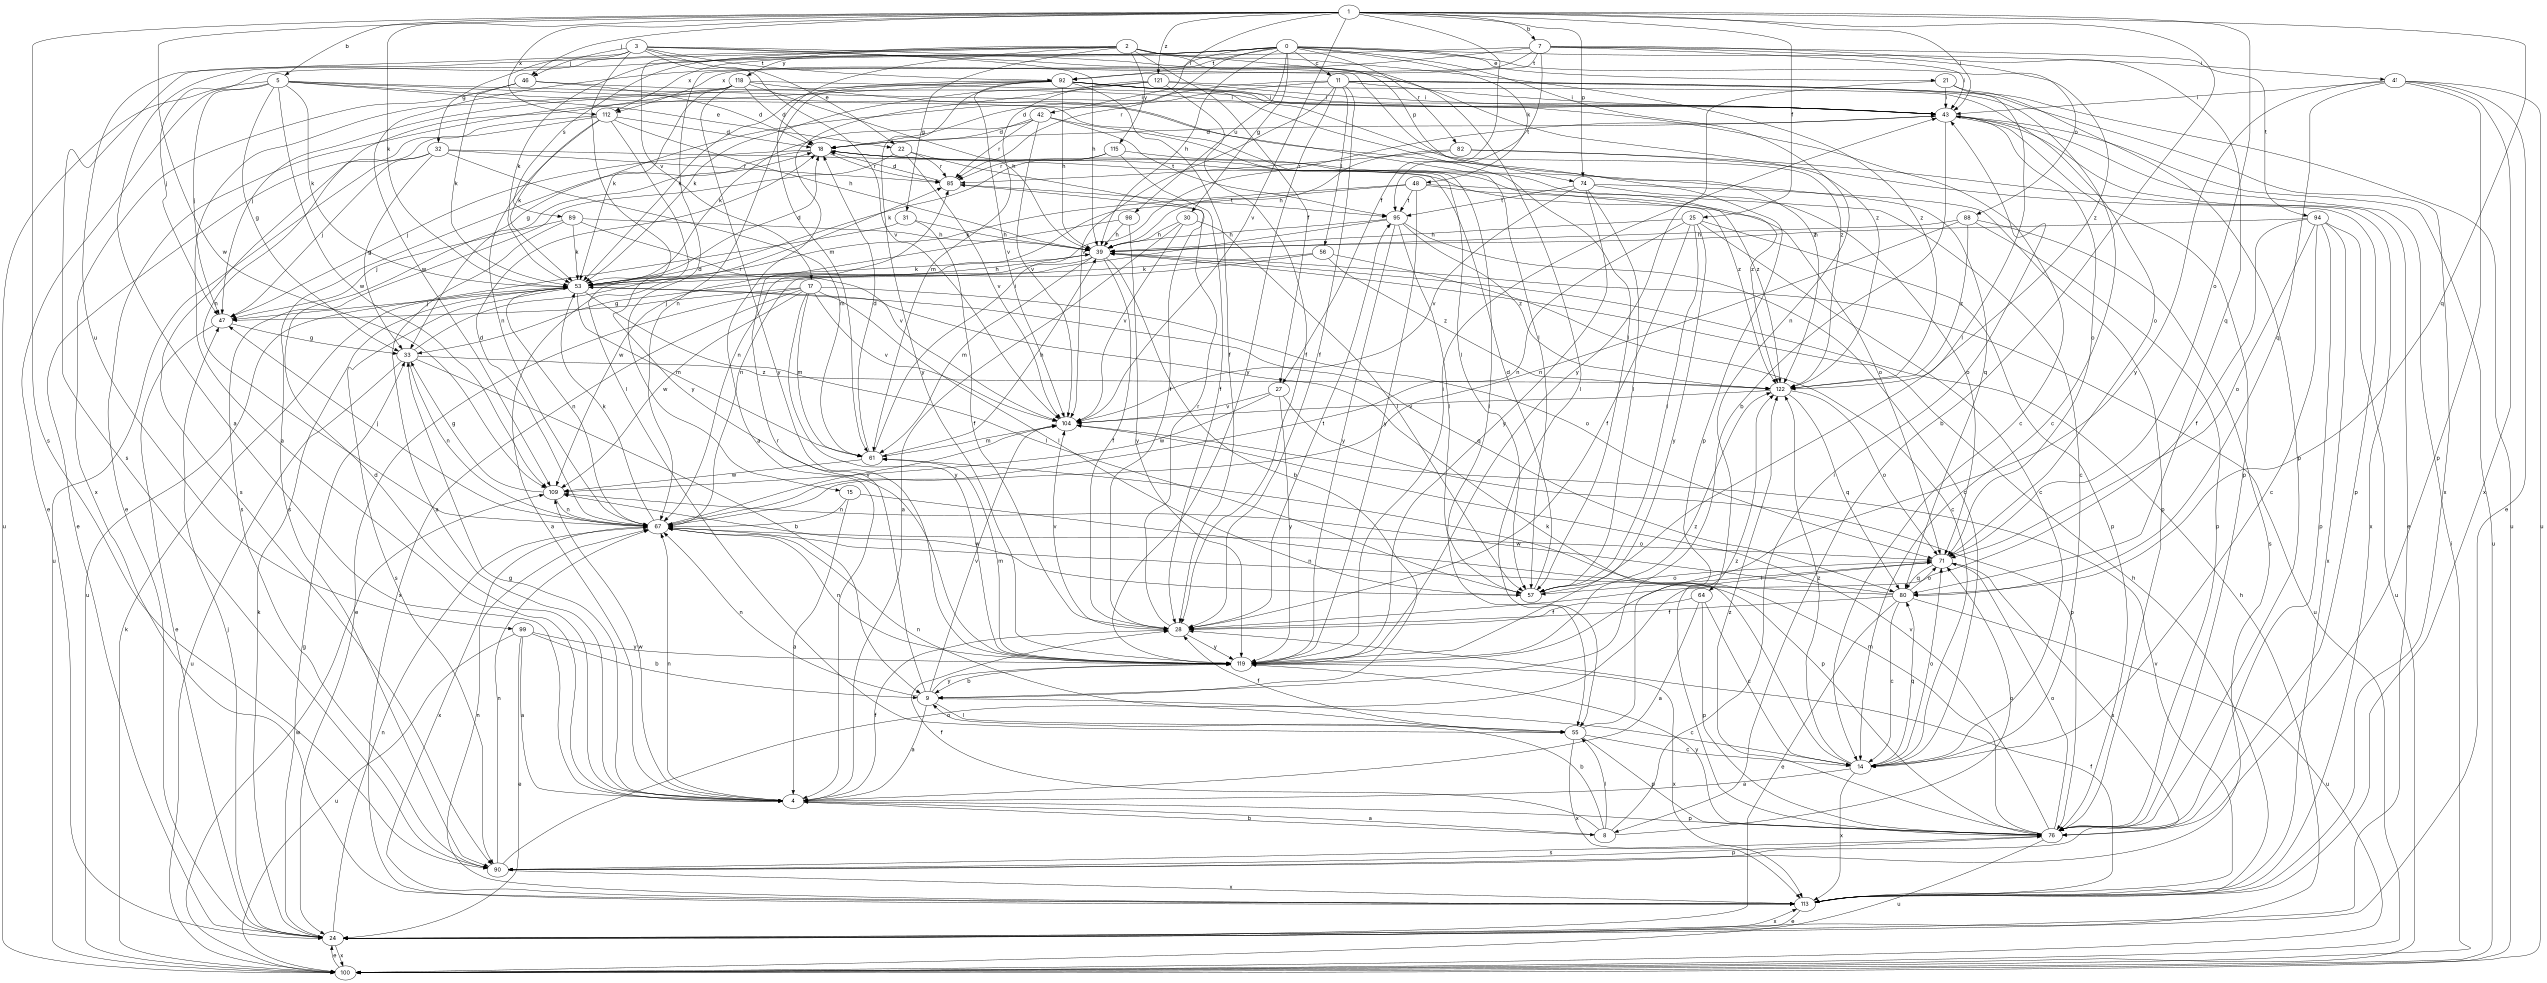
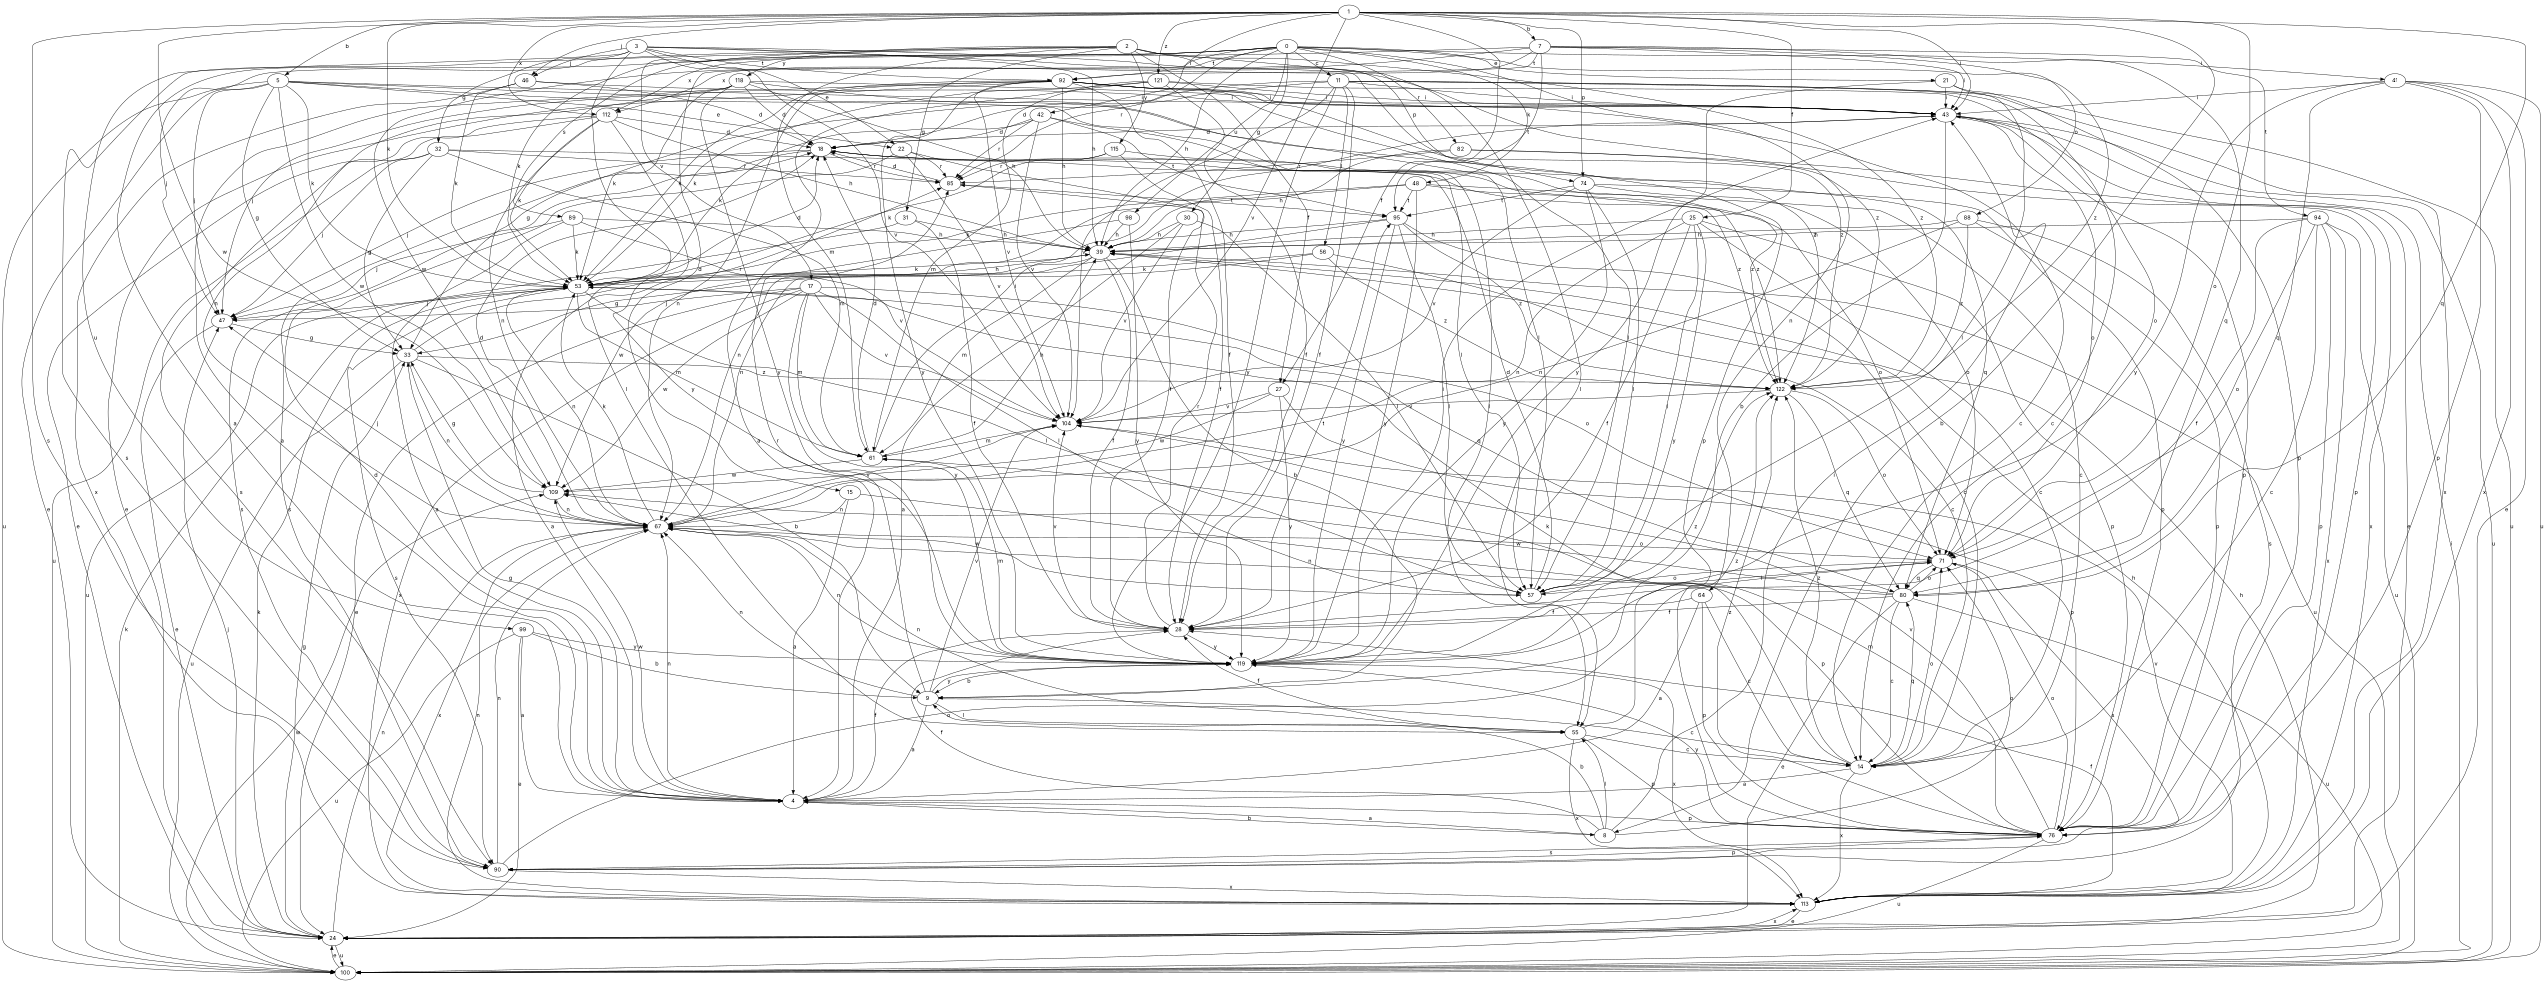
edge "24" -> "100": label "x" -> "u"
